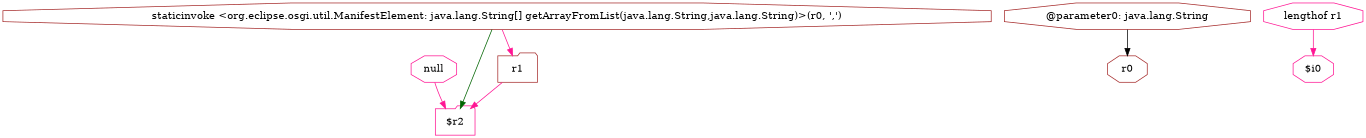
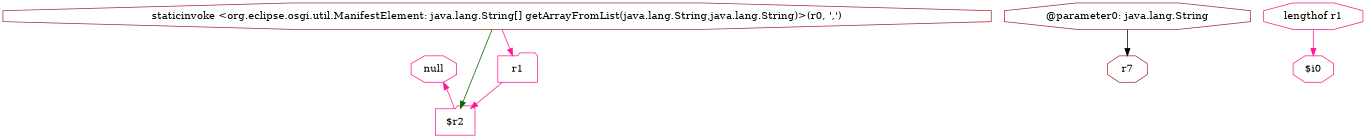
node "r1": color brown -> deeppink
node "r0": label "r0" -> "r7"
edge "null" -> "$r2": reversed
